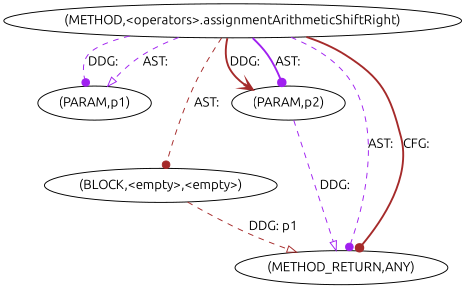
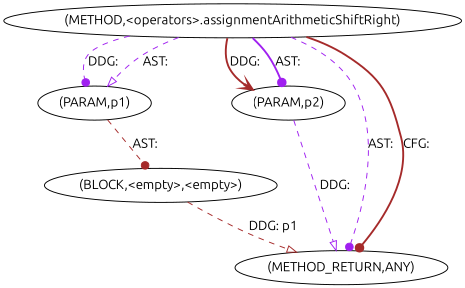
edge "(METHOD,<operators>.assignmentArithmeticShiftRight)" -> "(BLOCK,<empty>,<empty>)": now "(PARAM,p1)" -> "(BLOCK,<empty>,<empty>)"
